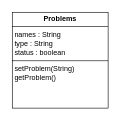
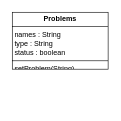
node "Problems names : String type : String status : boolean setProblem(String) getProblem()": size 96x96 -> 96x57
